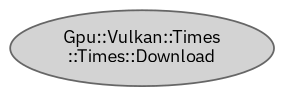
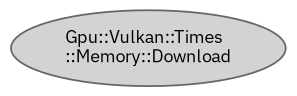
node "Gpu::Vulkan::Times ::Times::Download": label "Gpu::Vulkan::Times ::Times::Download" -> "Gpu::Vulkan::Times ::Memory::Download"
